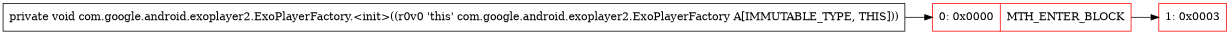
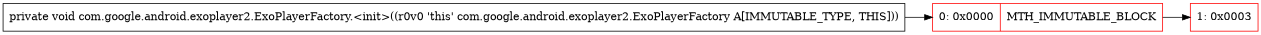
node "0: 0x0000": text "MTH_ENTER_BLOCK" -> "MTH_IMMUTABLE_BLOCK"
